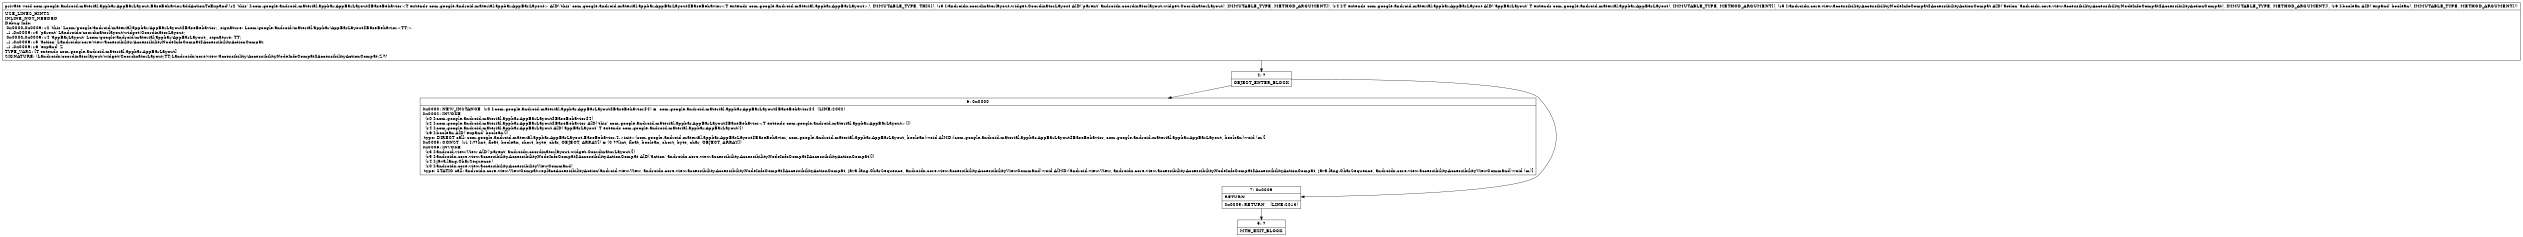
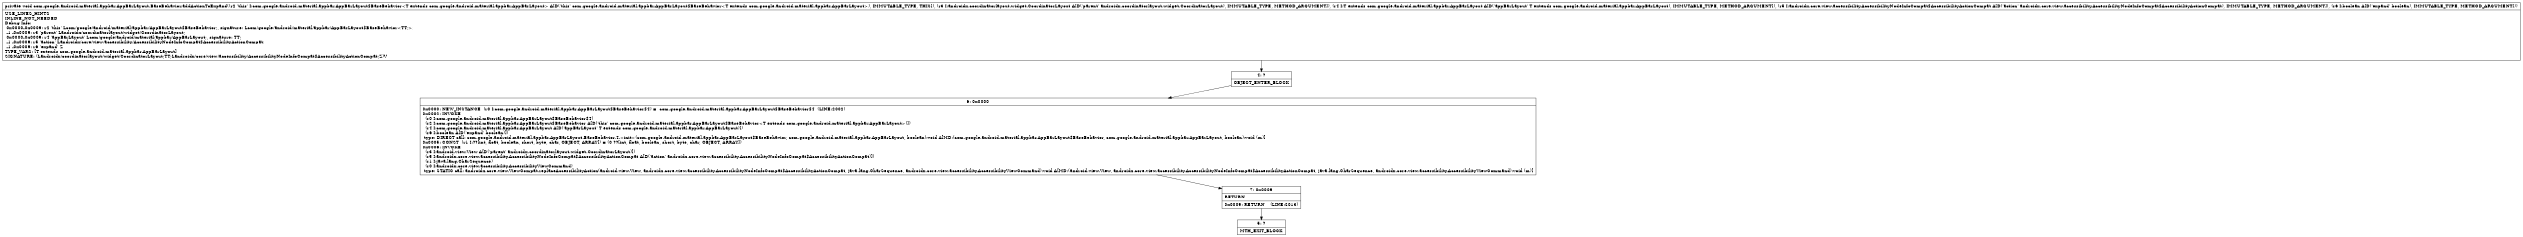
edge "4: ?" -> "7: 0x0009": now "6: 0x0000" -> "7: 0x0009"
node "6: 0x0000": text "(r4 I:java.lang.CharSequence)" -> "(r1 I:java.lang.CharSequence)"
